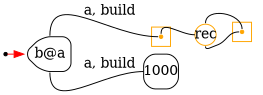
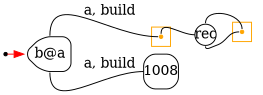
node "rec": color orange -> #000000
node "1000": label "1000" -> "1008"
